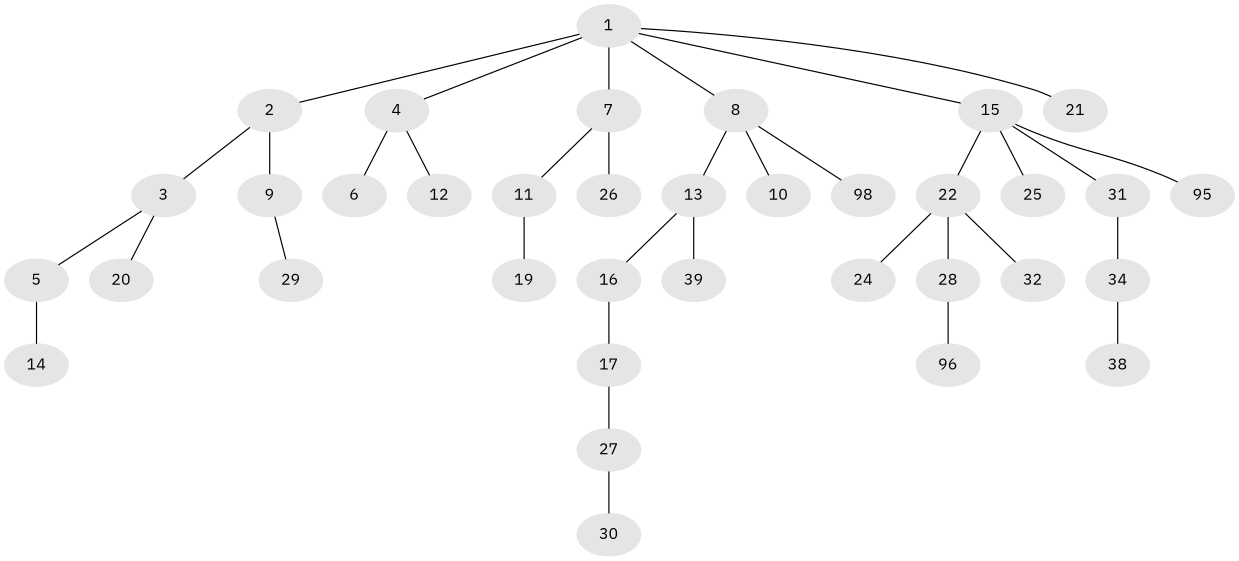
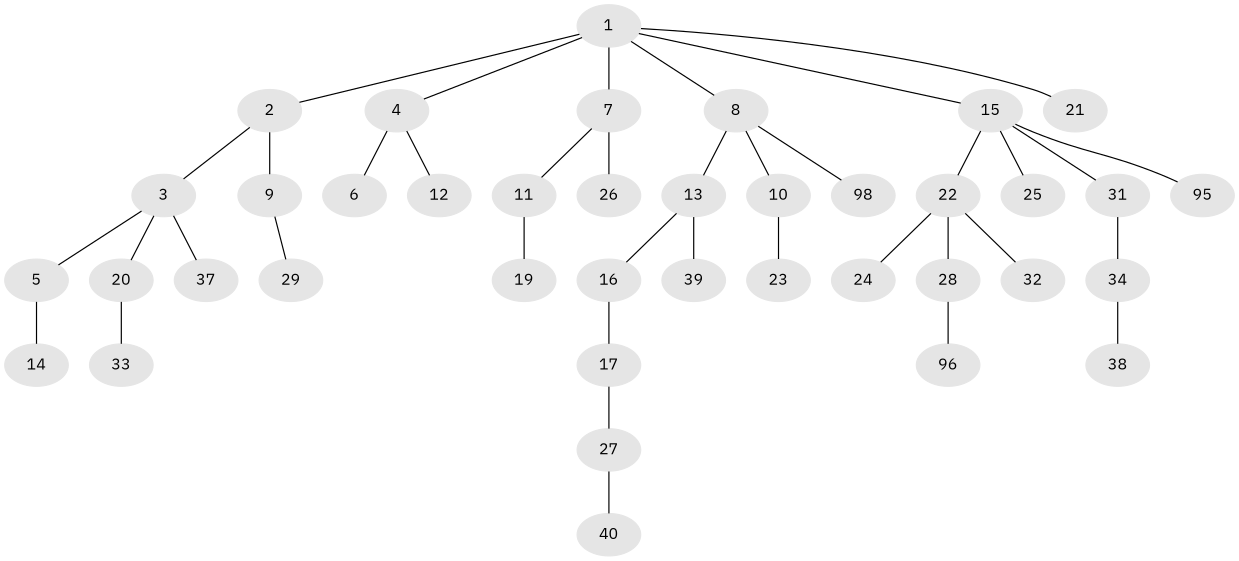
node "37": added
node "23": added
node "33": added
node "30": label "30" -> "40"
